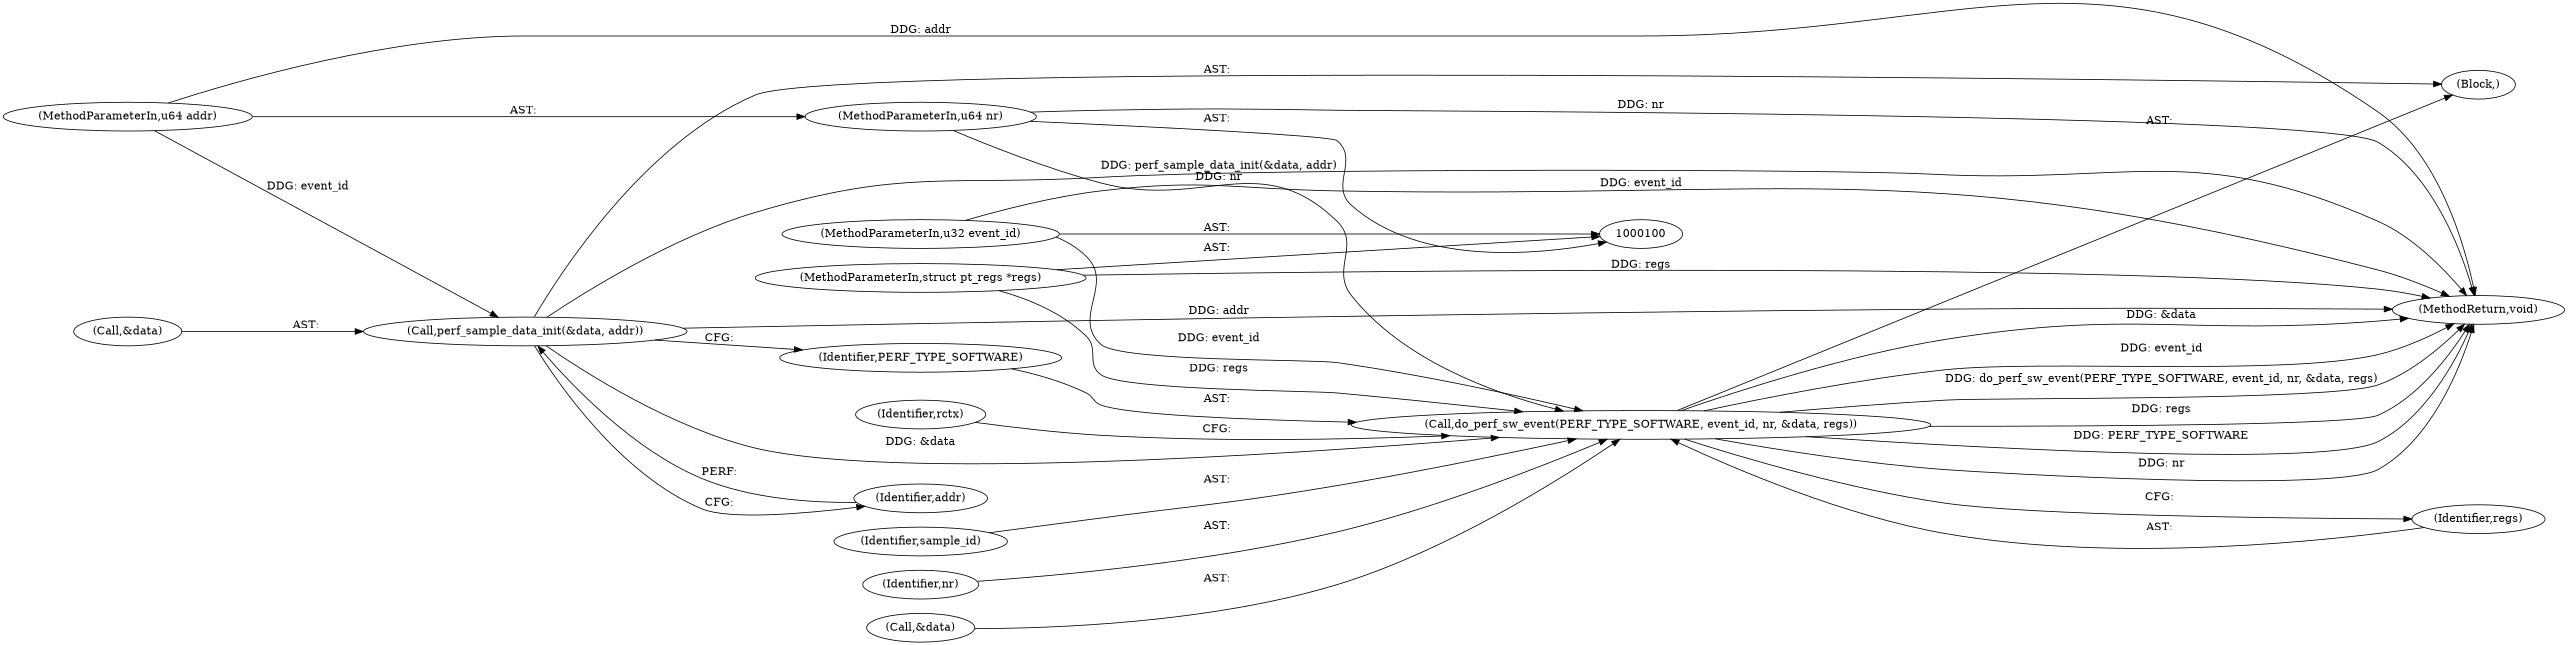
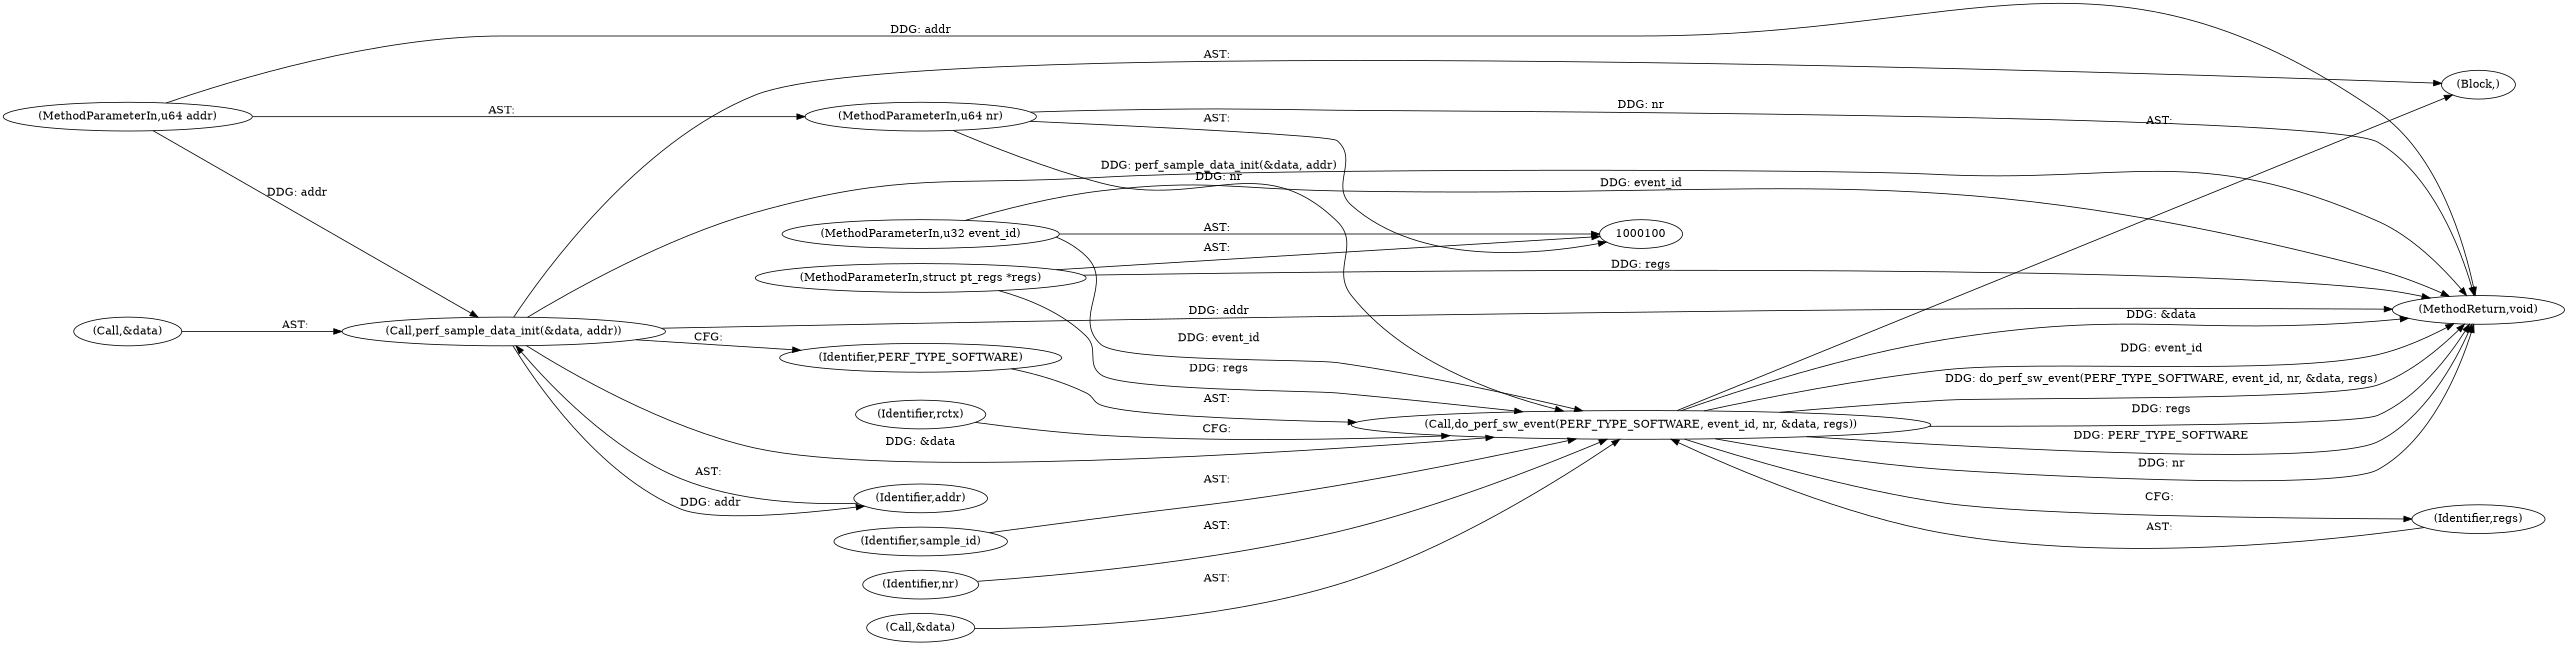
edge "(MethodParameterIn,u64 addr)" -> "(Call,perf_sample_data_init(&data, addr))": label "DDG: event_id" -> "DDG: addr"
edge "(Identifier,addr)" -> "(Call,perf_sample_data_init(&data, addr))": label "PERF: " -> "AST: "
edge "(Call,perf_sample_data_init(&data, addr))" -> "(Identifier,addr)": label "CFG: " -> "DDG: addr"
